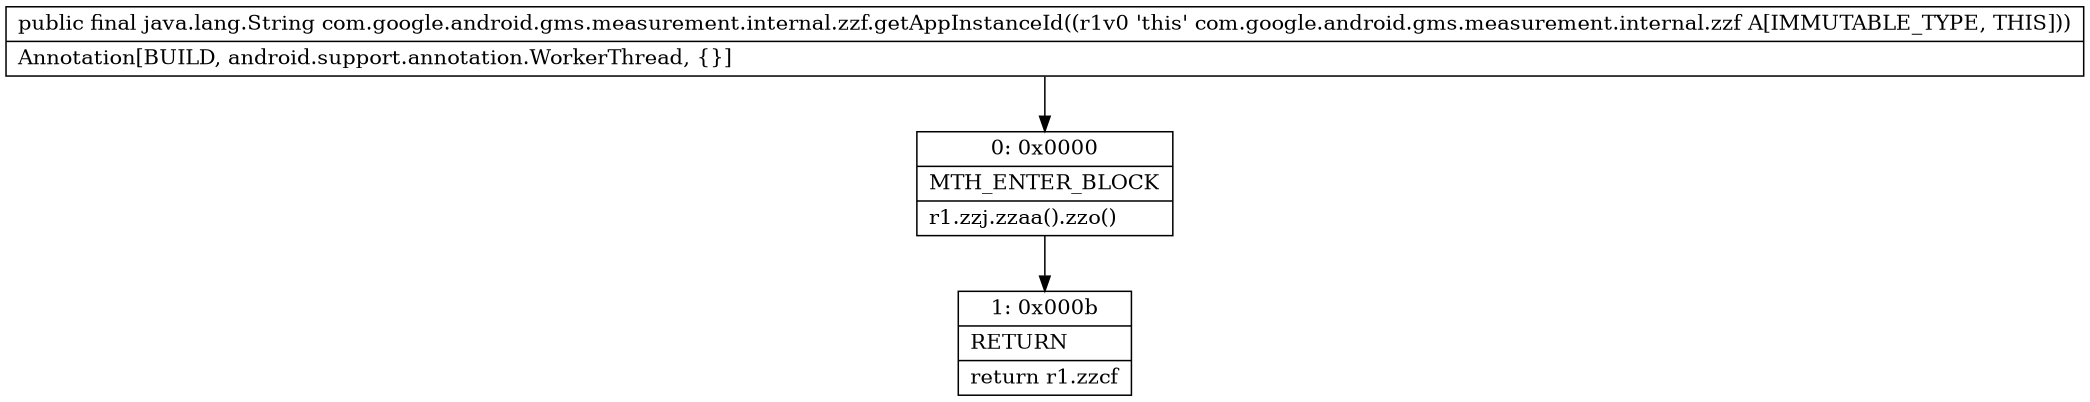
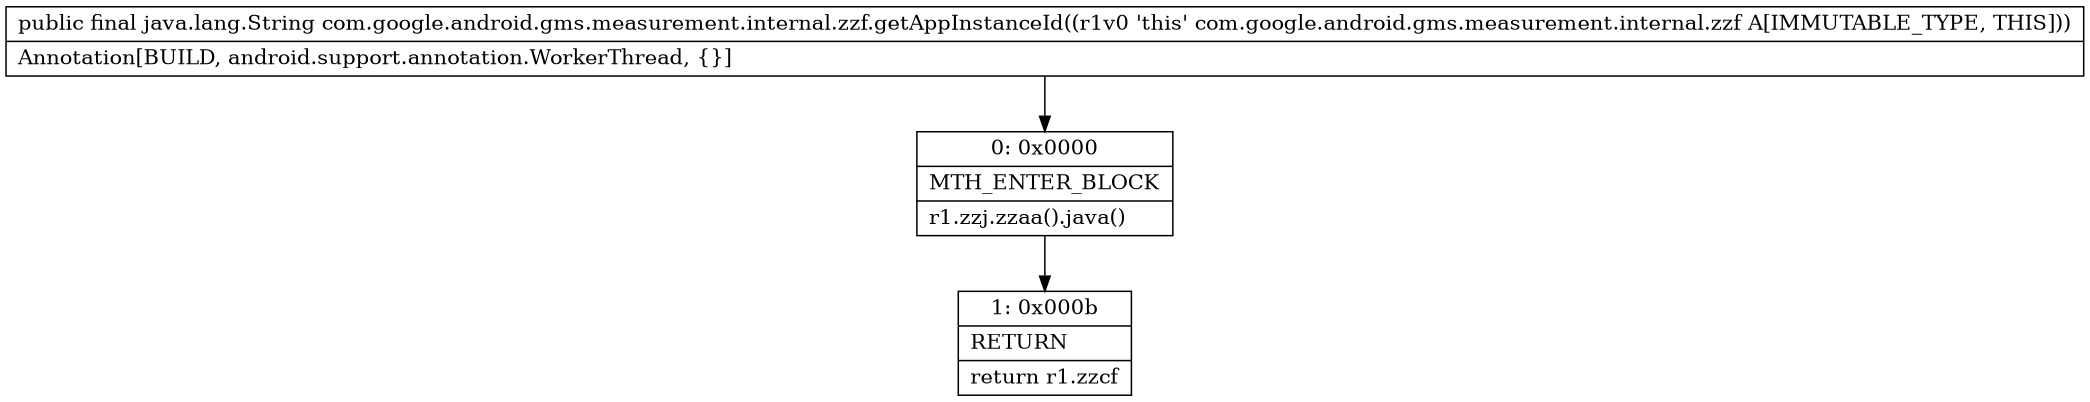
node "0: 0x0000": text "r1.zzj.zzaa().zzo()" -> "r1.zzj.zzaa().java()"
